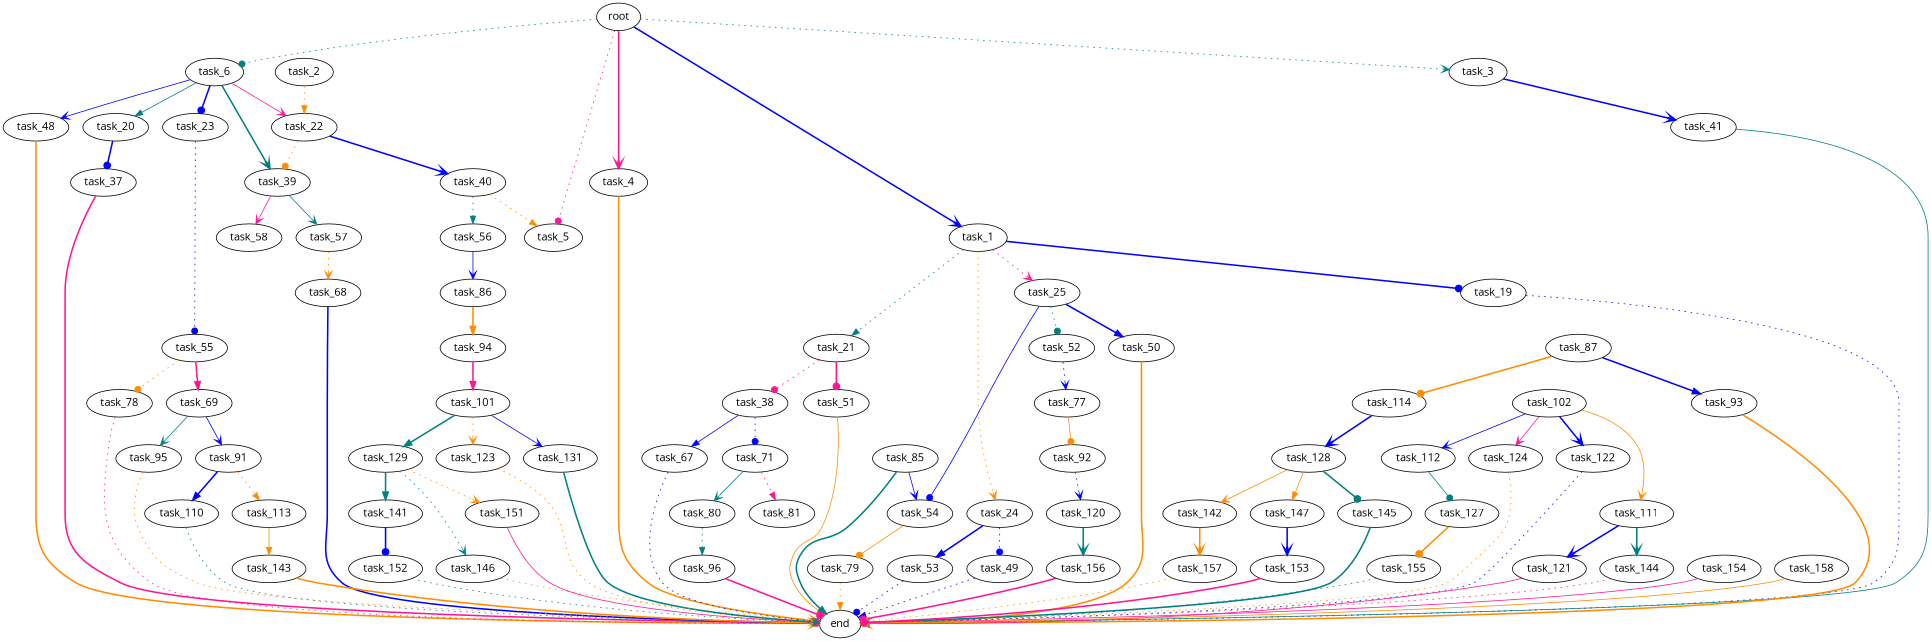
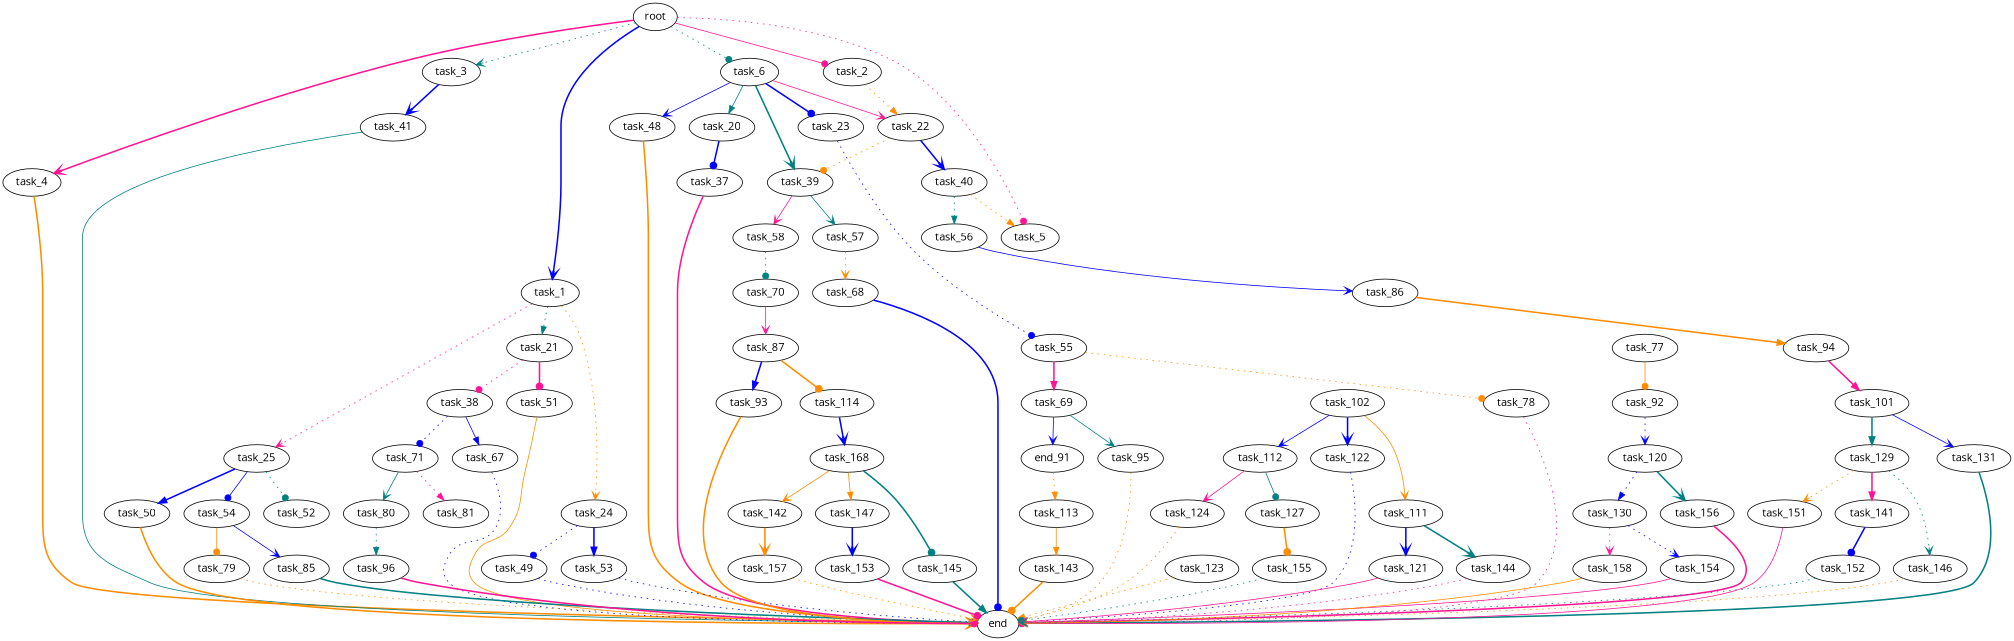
edge "root" -> "task_2": added
node "task_70": added
node "task_19": removed
edge "task_52" -> "task_77": removed
edge "task_101" -> "task_123": removed
edge "task_102" -> "task_124": now "task_112" -> "task_124"
node "task_91": label "task_91" -> "end_91"
node "task_128": label "task_128" -> "task_168"
edge "task_129" -> "task_141": color teal -> deeppink
edge "task_85" -> "task_54": reversed
node "task_110": removed
node "task_130": added
